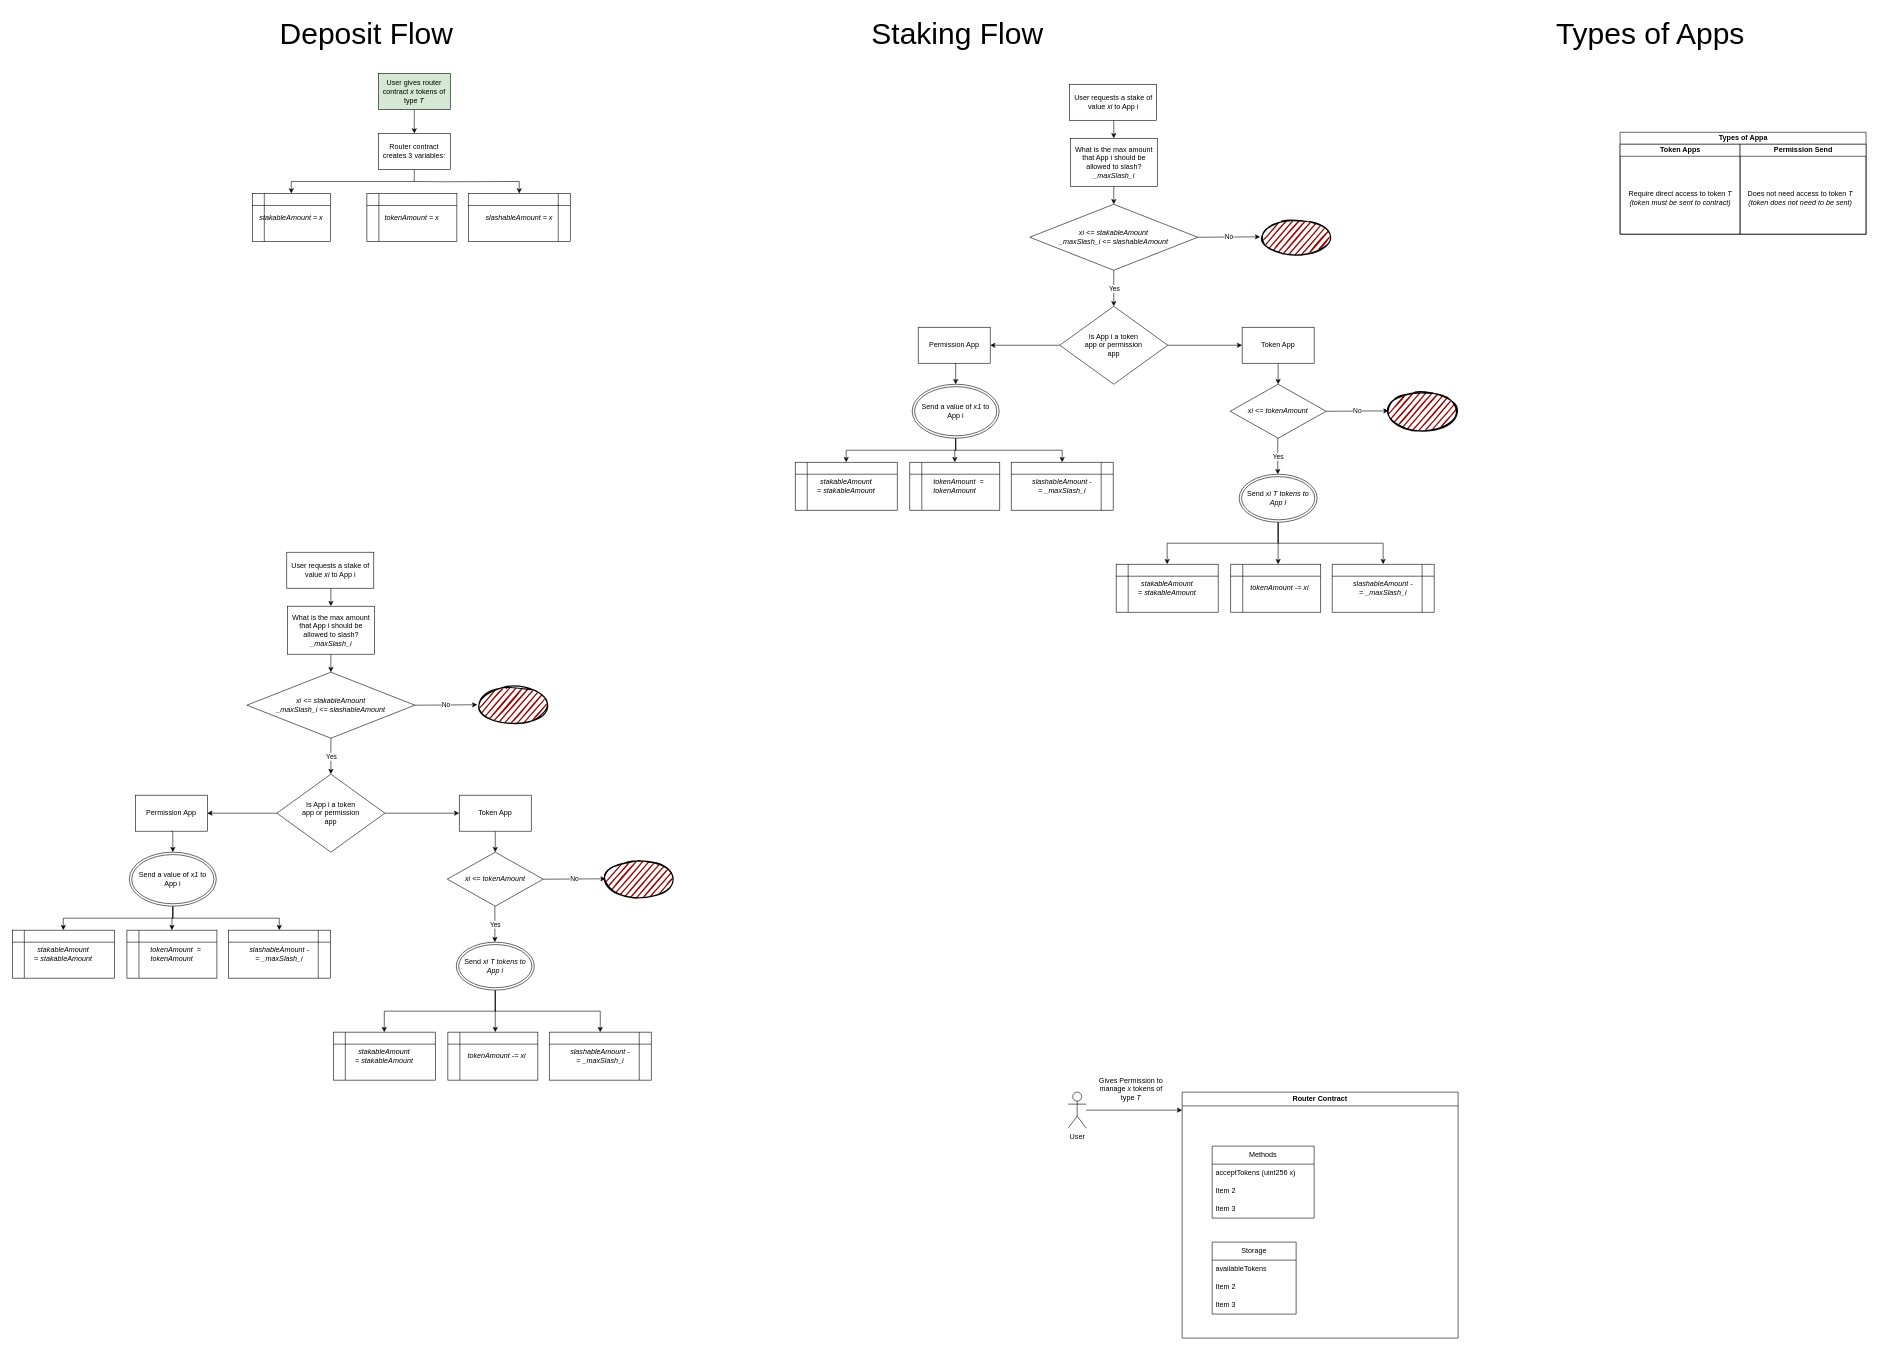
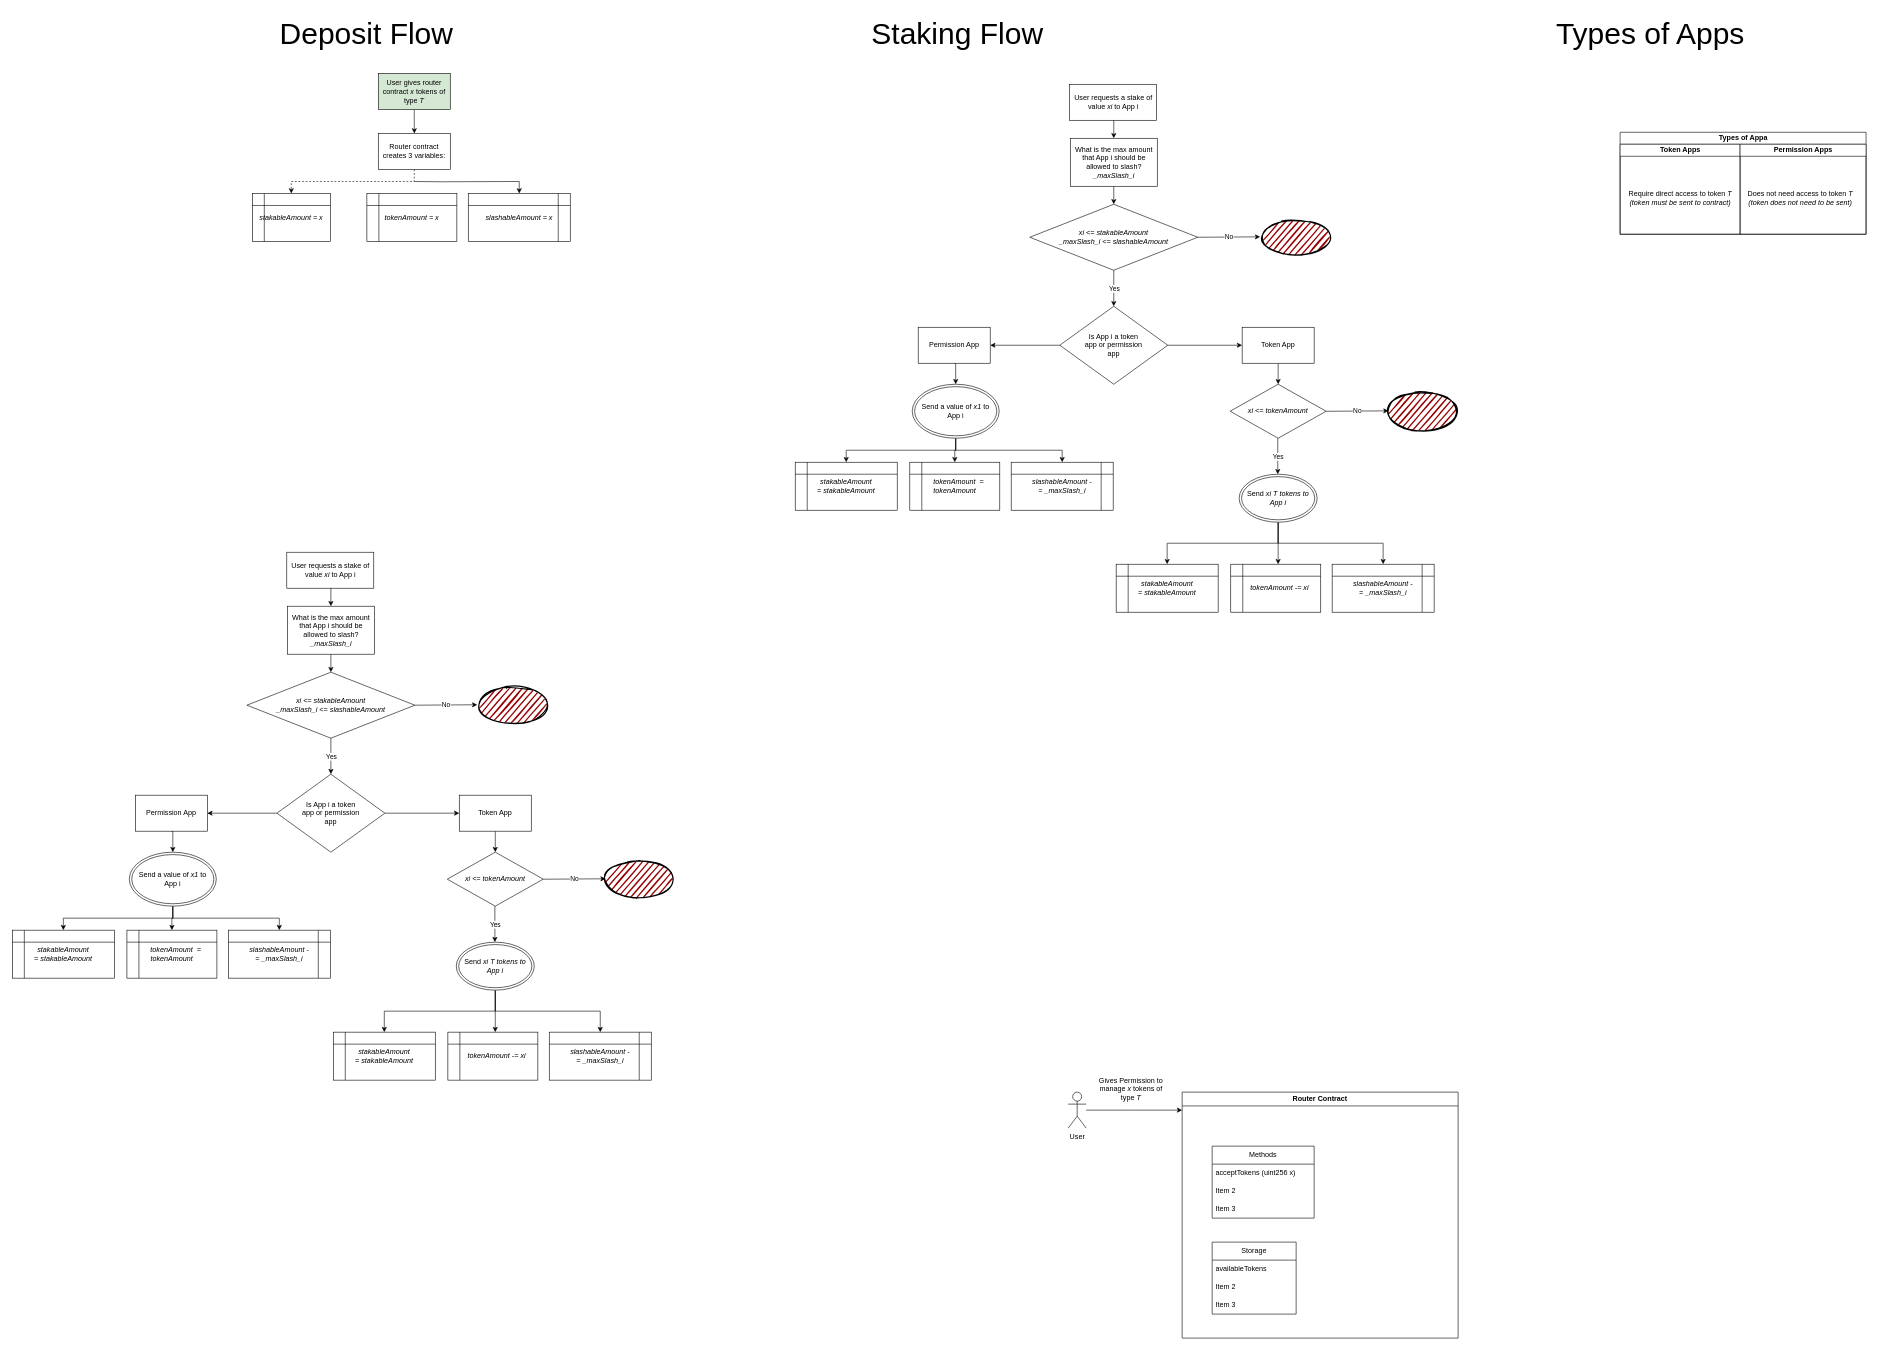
node "Permission Send": label "Permission Send" -> "Permission Apps"
edge "Router contract creates 3 variables:" -> "stakableAmount = x": style solid -> dashed
